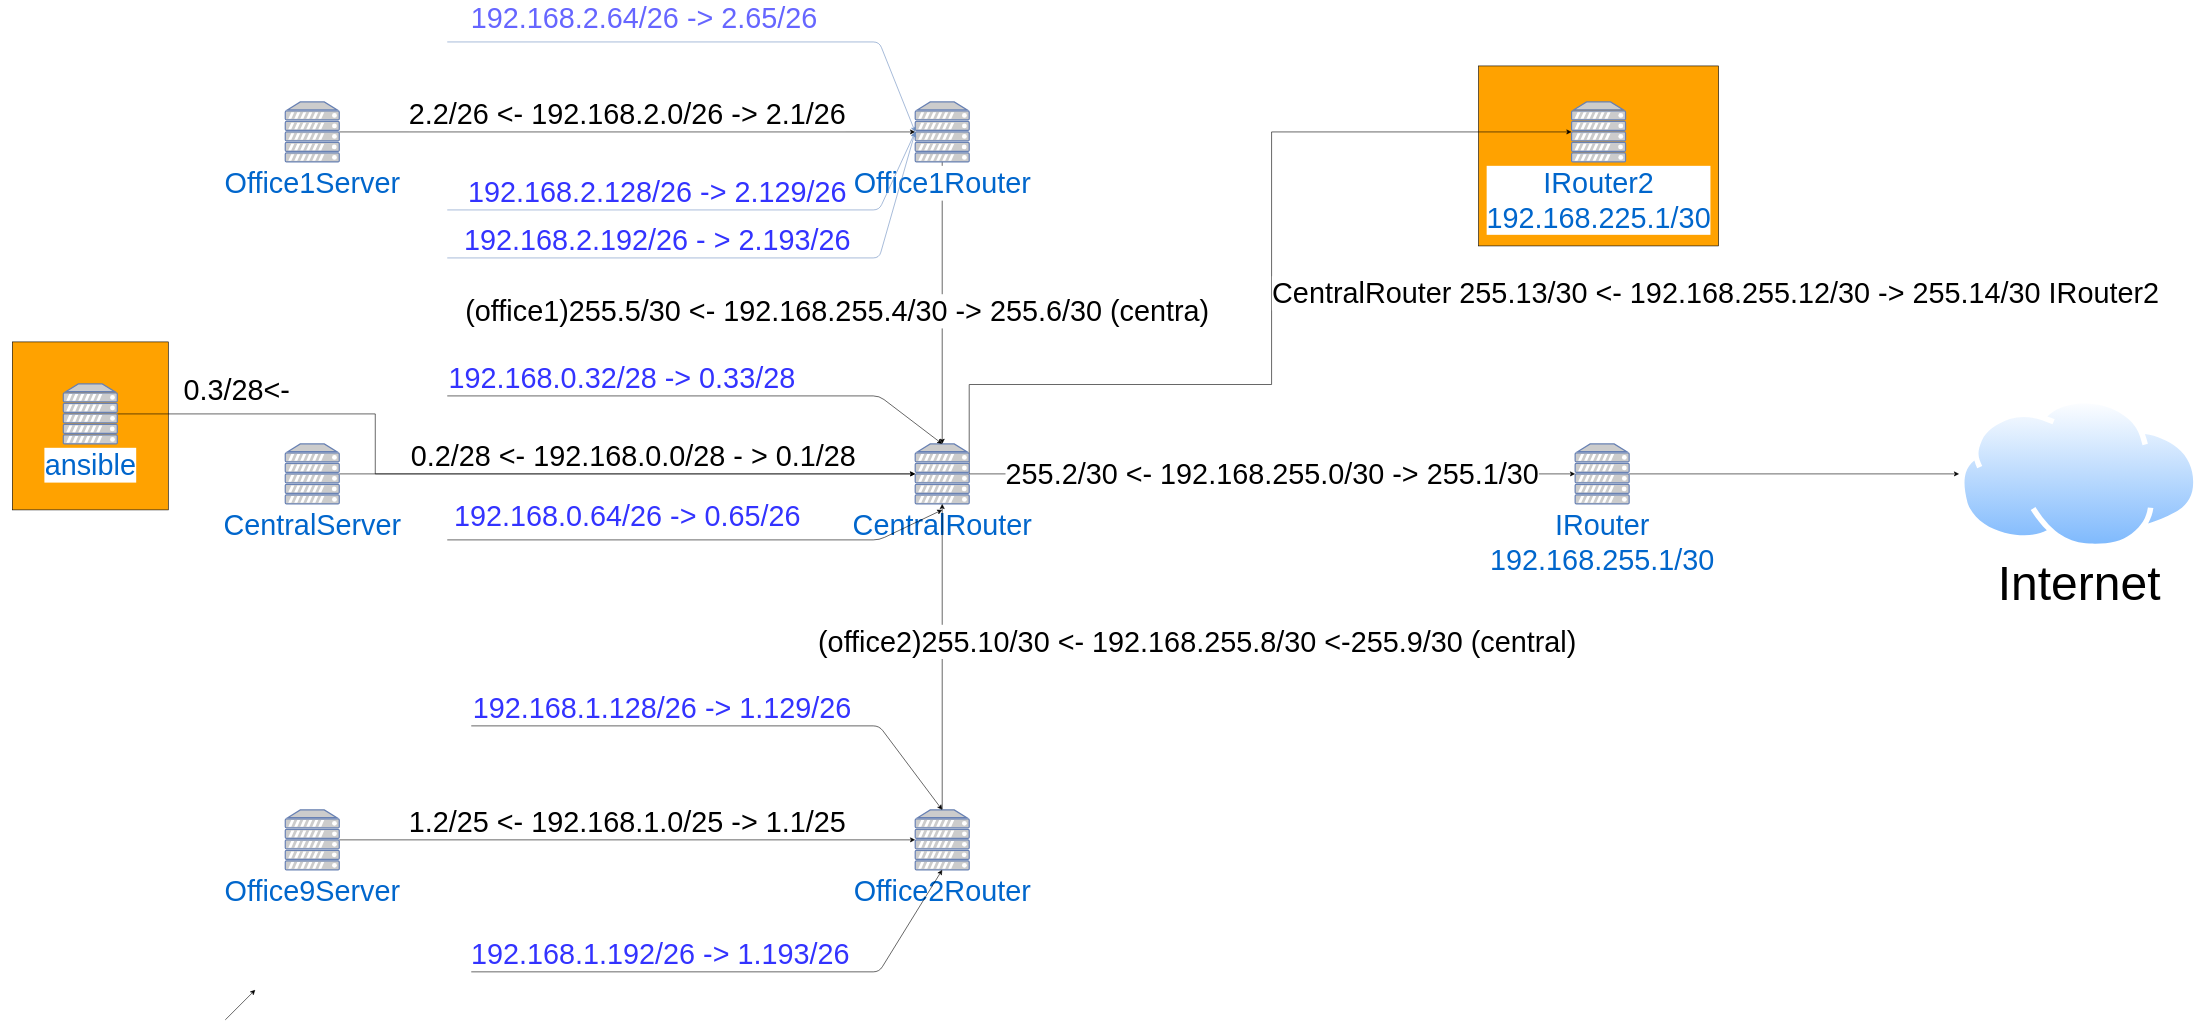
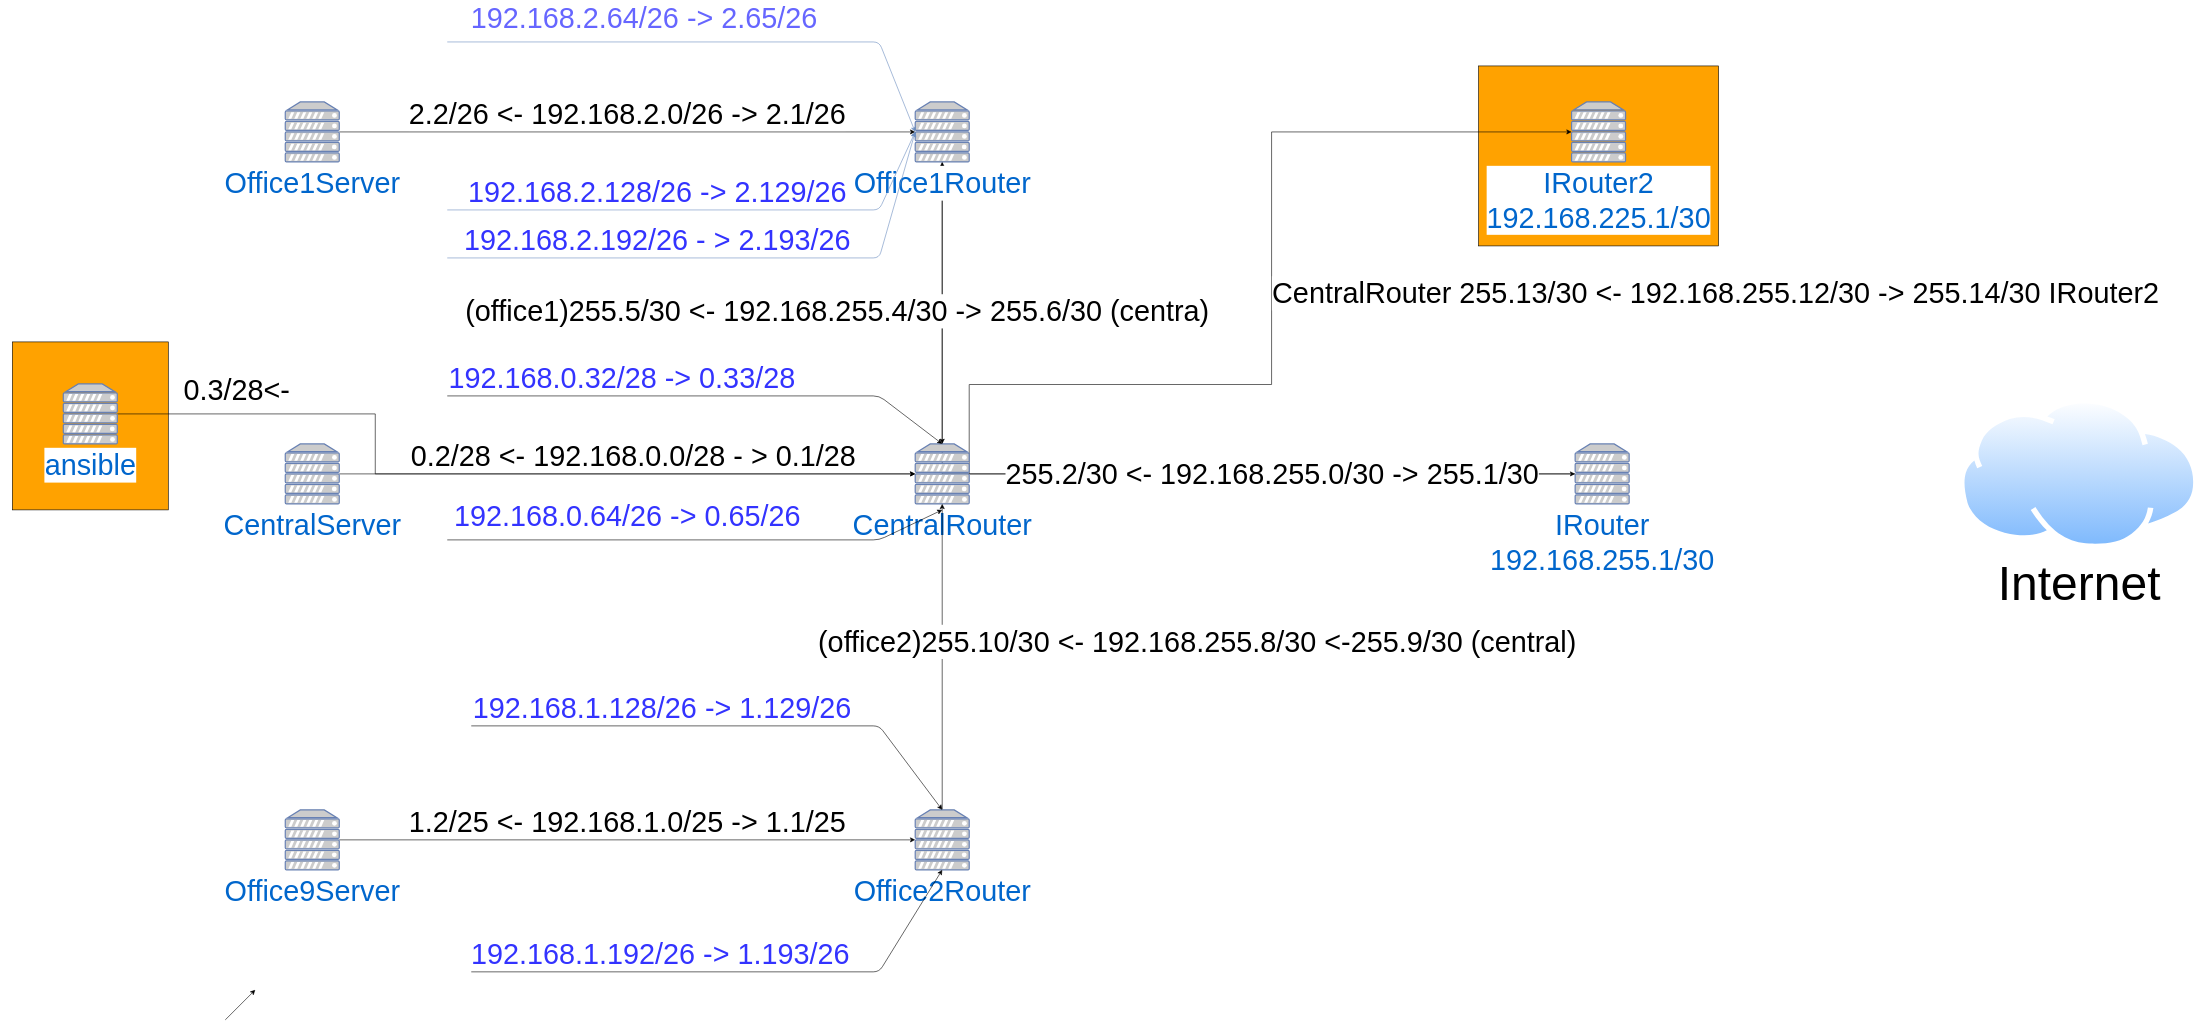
edge "IRouter 192.168.255.1/30" -> "Internet": now "IRouter 192.168.255.1/30" -> "Office1Router"
